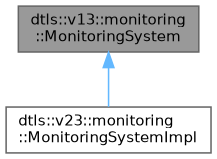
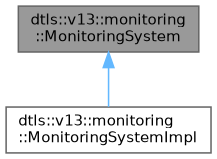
node "dtls::v23::monitoring ::MonitoringSystemImpl": label "dtls::v23::monitoring ::MonitoringSystemImpl" -> "dtls::v13::monitoring ::MonitoringSystemImpl"
